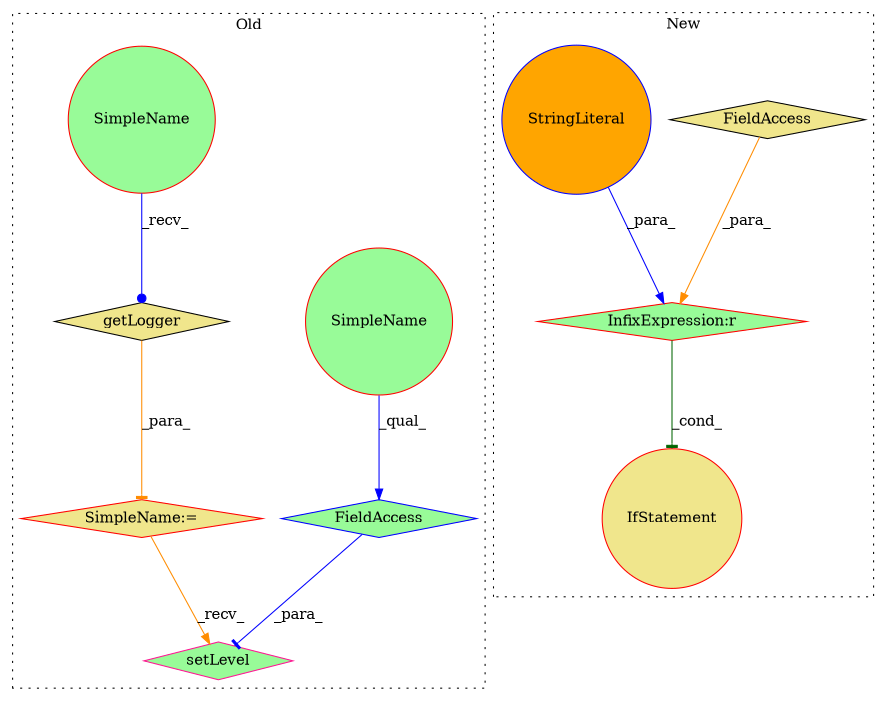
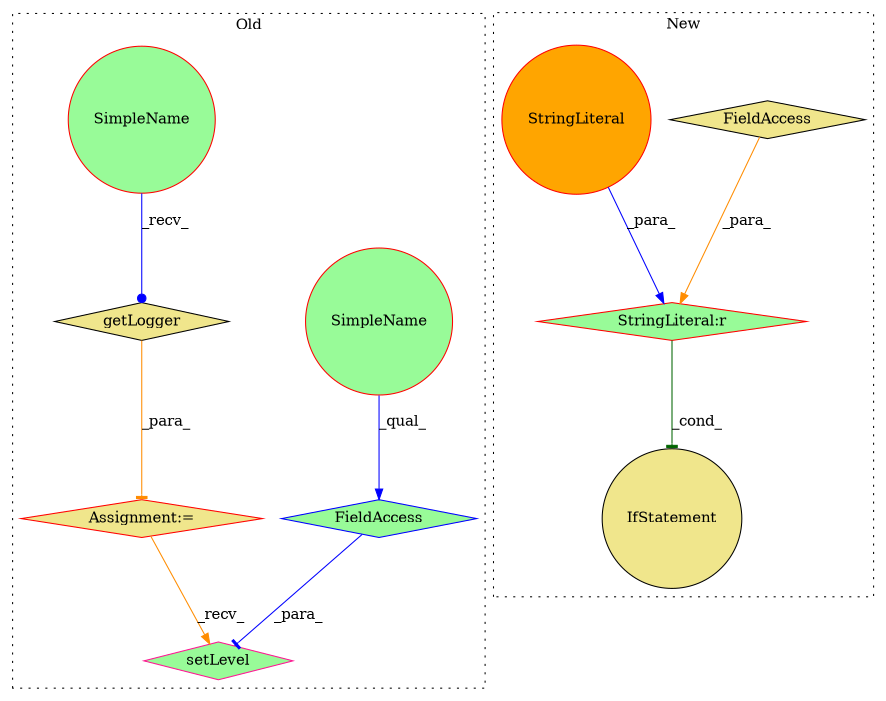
node "StringLiteral": color blue -> red
node "InfixExpression:r": label "InfixExpression:r" -> "StringLiteral:r"
node "SimpleName:=": label "SimpleName:=" -> "Assignment:="
node "IfStatement": color red -> black
